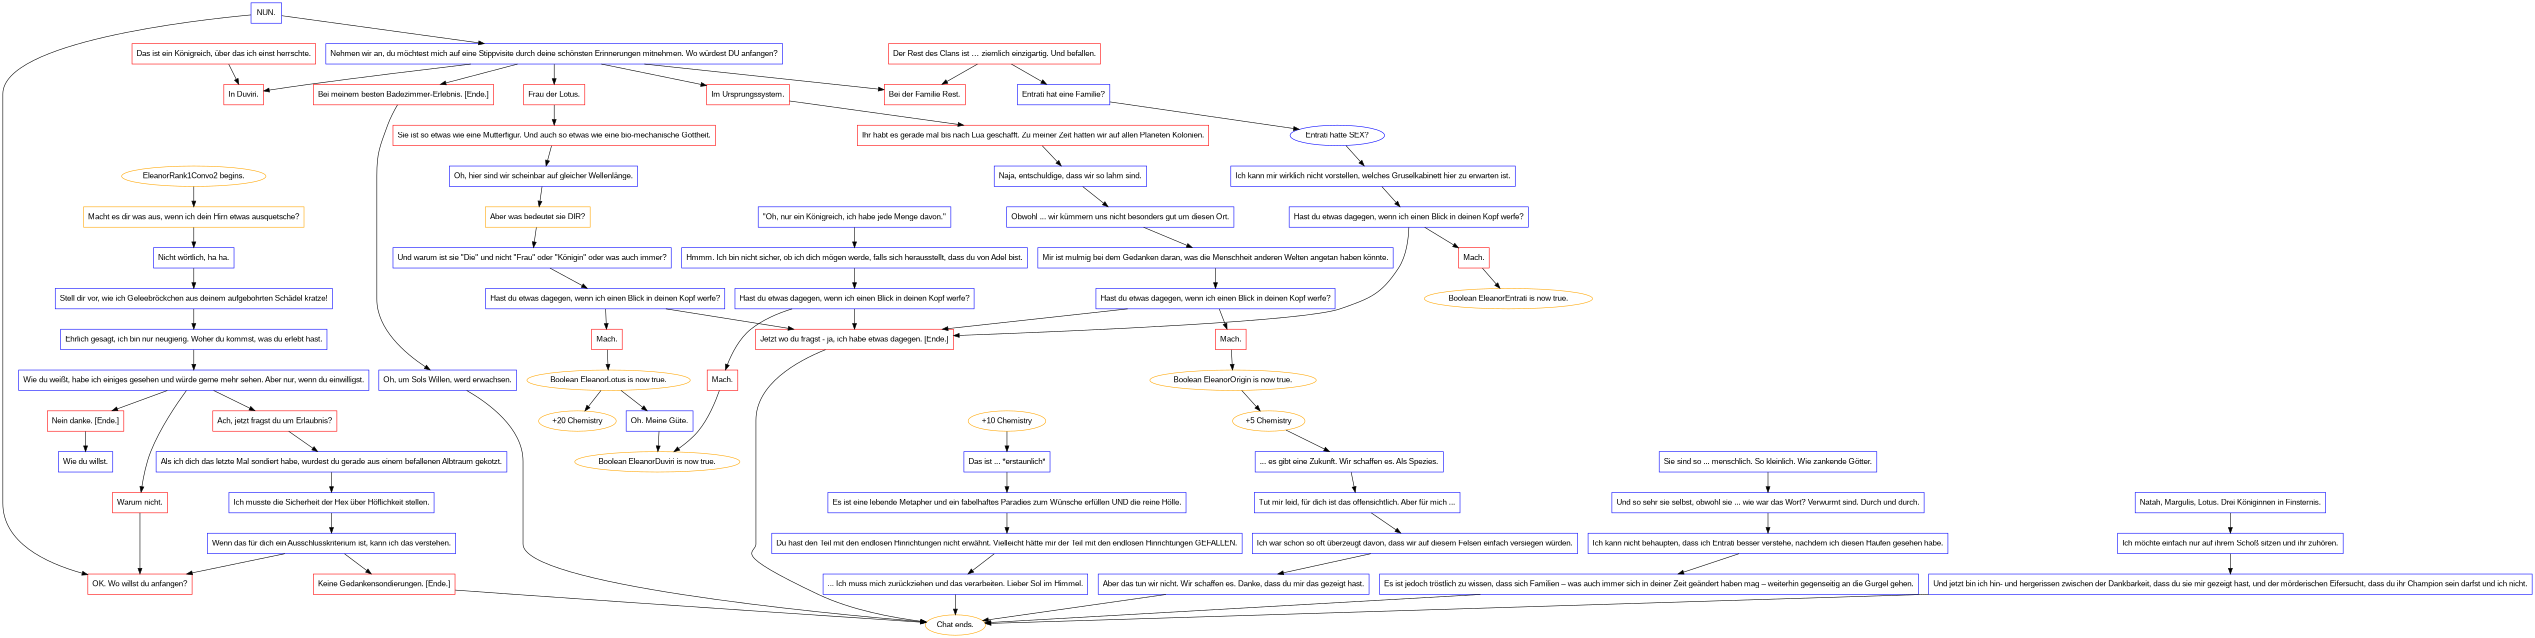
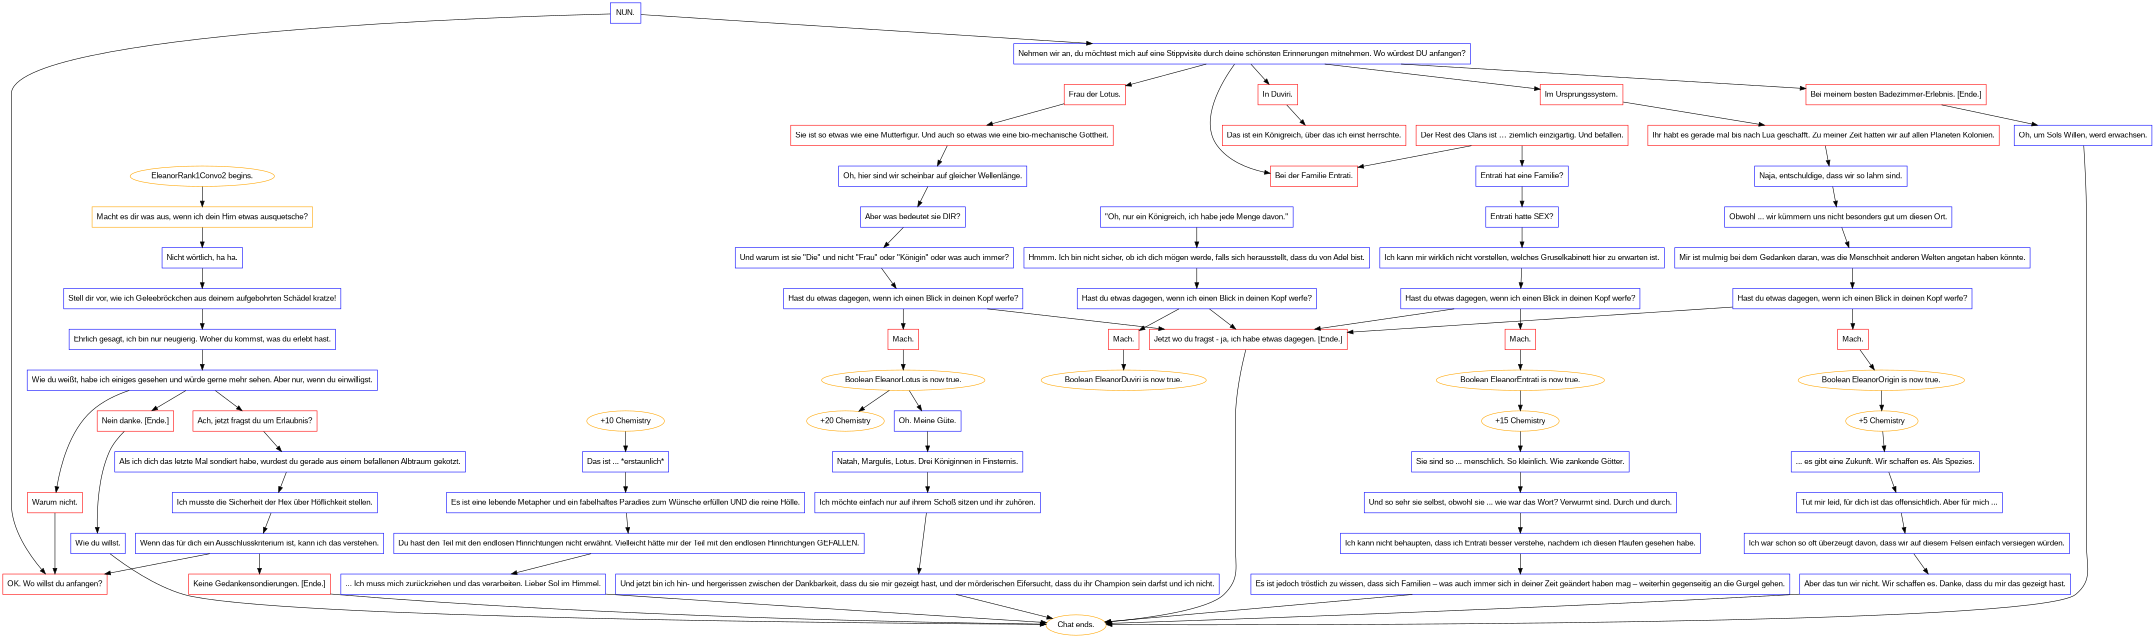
edge "Das ist ein Königreich, über das ich einst herrschte." -> "In Duviri.": reversed
node "Bei der Familie Rest.": label "Bei der Familie Rest." -> "Bei der Familie Entrati."
node "Entrati hatte SEX?": shape ellipse -> box
node "Aber was bedeutet sie DIR?": color orange -> blue
node "+15 Chemistry": added
edge "Oh. Meine Güte." -> "Boolean EleanorDuviri is now true.": now "Oh. Meine Güte." -> "Natah, Margulis, Lotus. Drei Königinnen in Finsternis."
edge "Wie du willst." -> "Chat ends.": added
